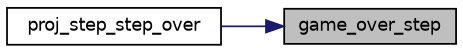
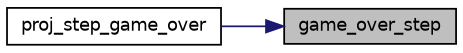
node "proj_step_step_over": label "proj_step_step_over" -> "proj_step_game_over"
